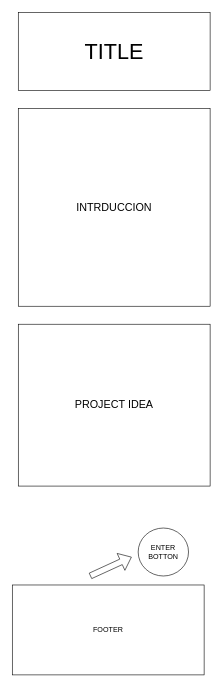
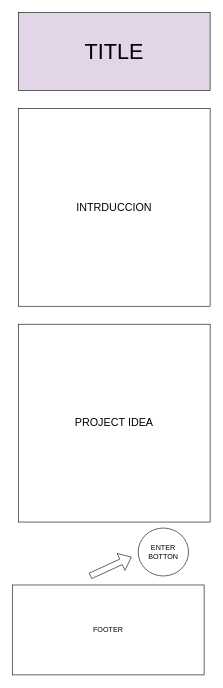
node "TITLE": fillcolor #ffffff -> #e1d5e7
node "PROJECT IDEA": size 192x162 -> 192x198
